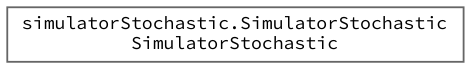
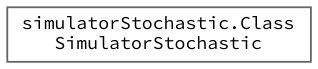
node "simulatorStochastic.SimulatorStochastic SimulatorStochastic": label "simulatorStochastic.SimulatorStochastic SimulatorStochastic" -> "simulatorStochastic.Class SimulatorStochastic"
